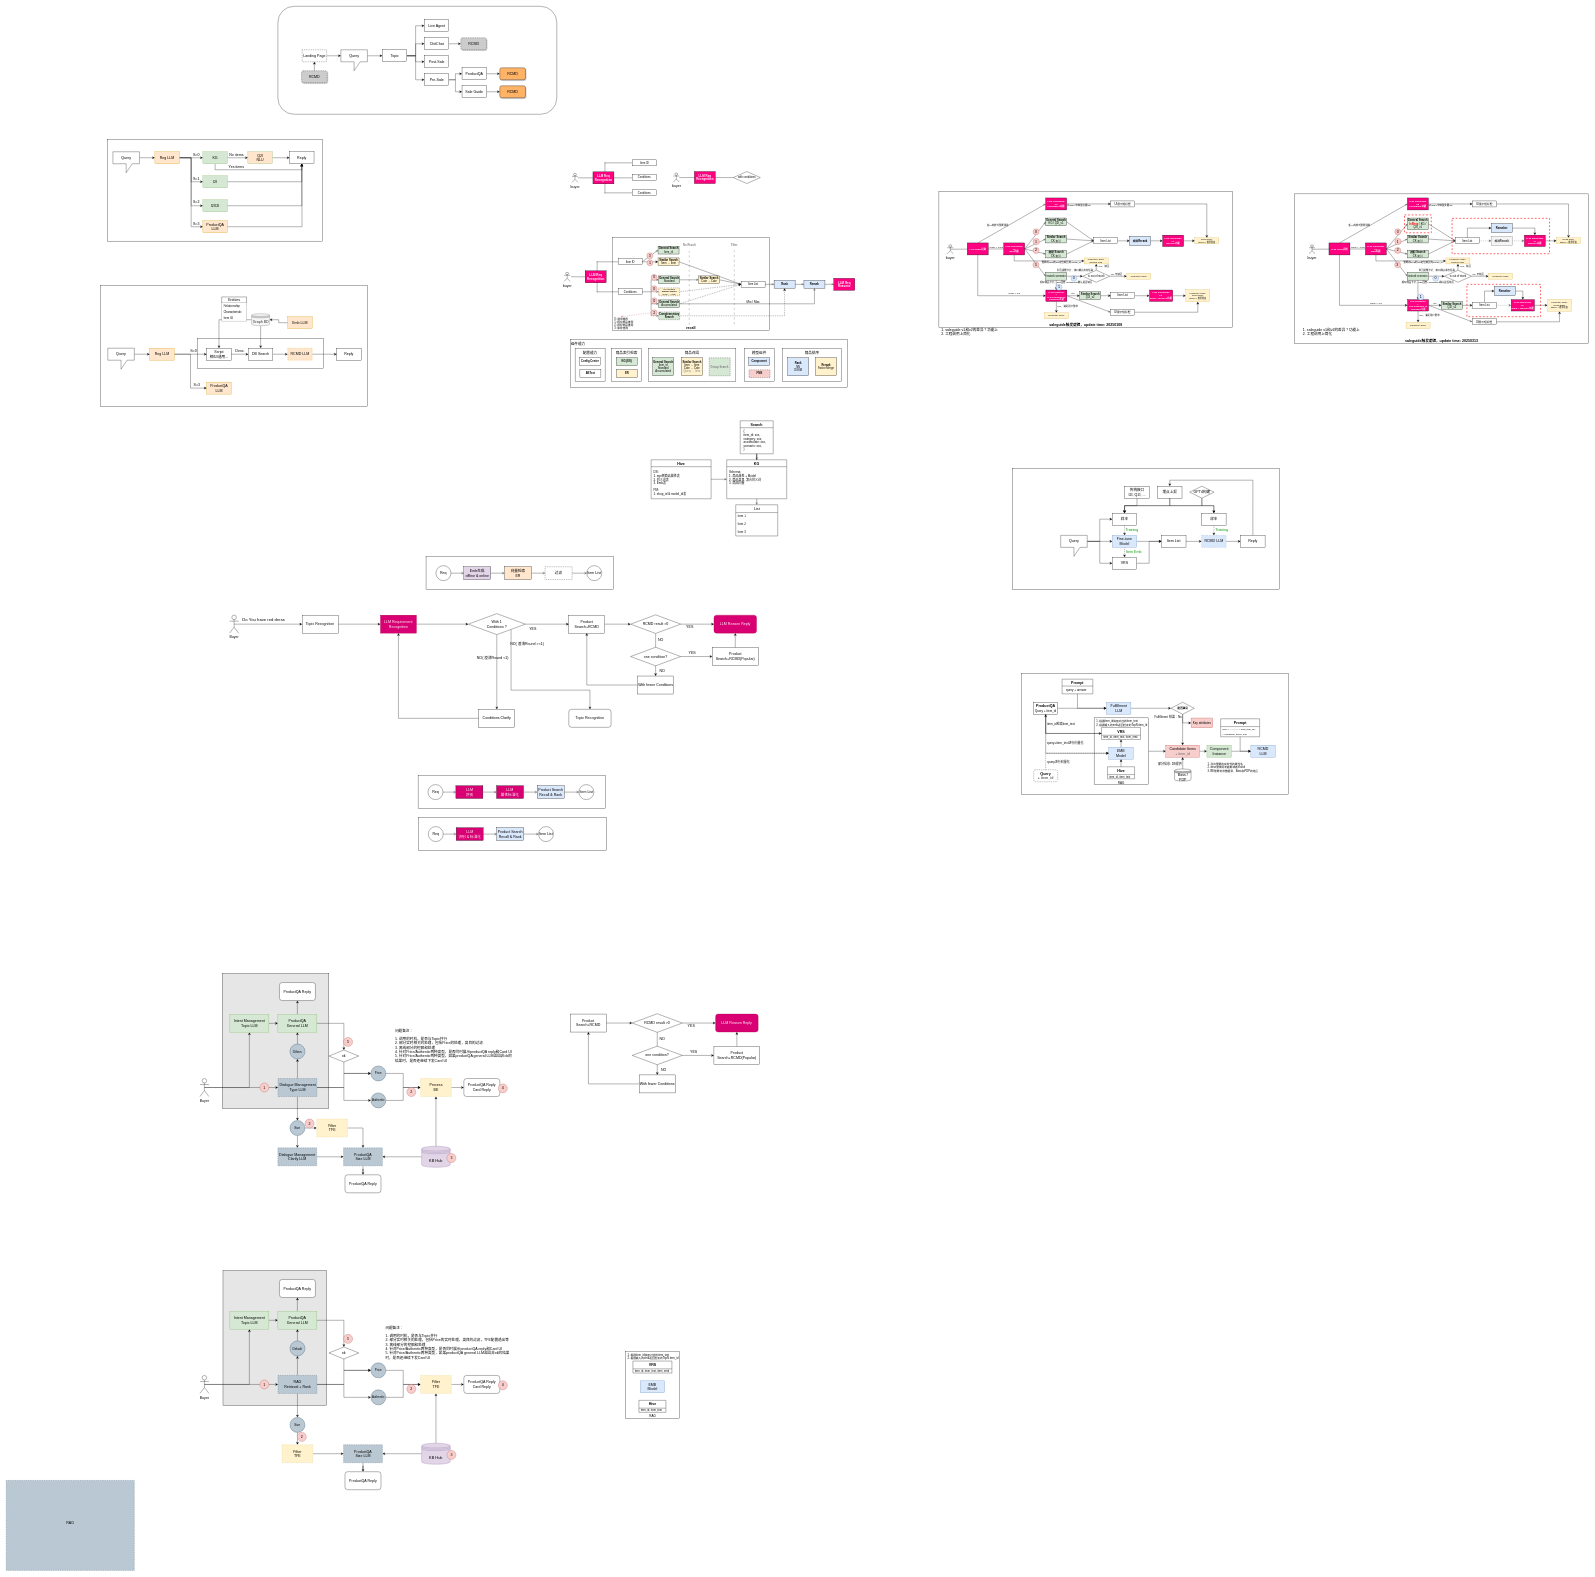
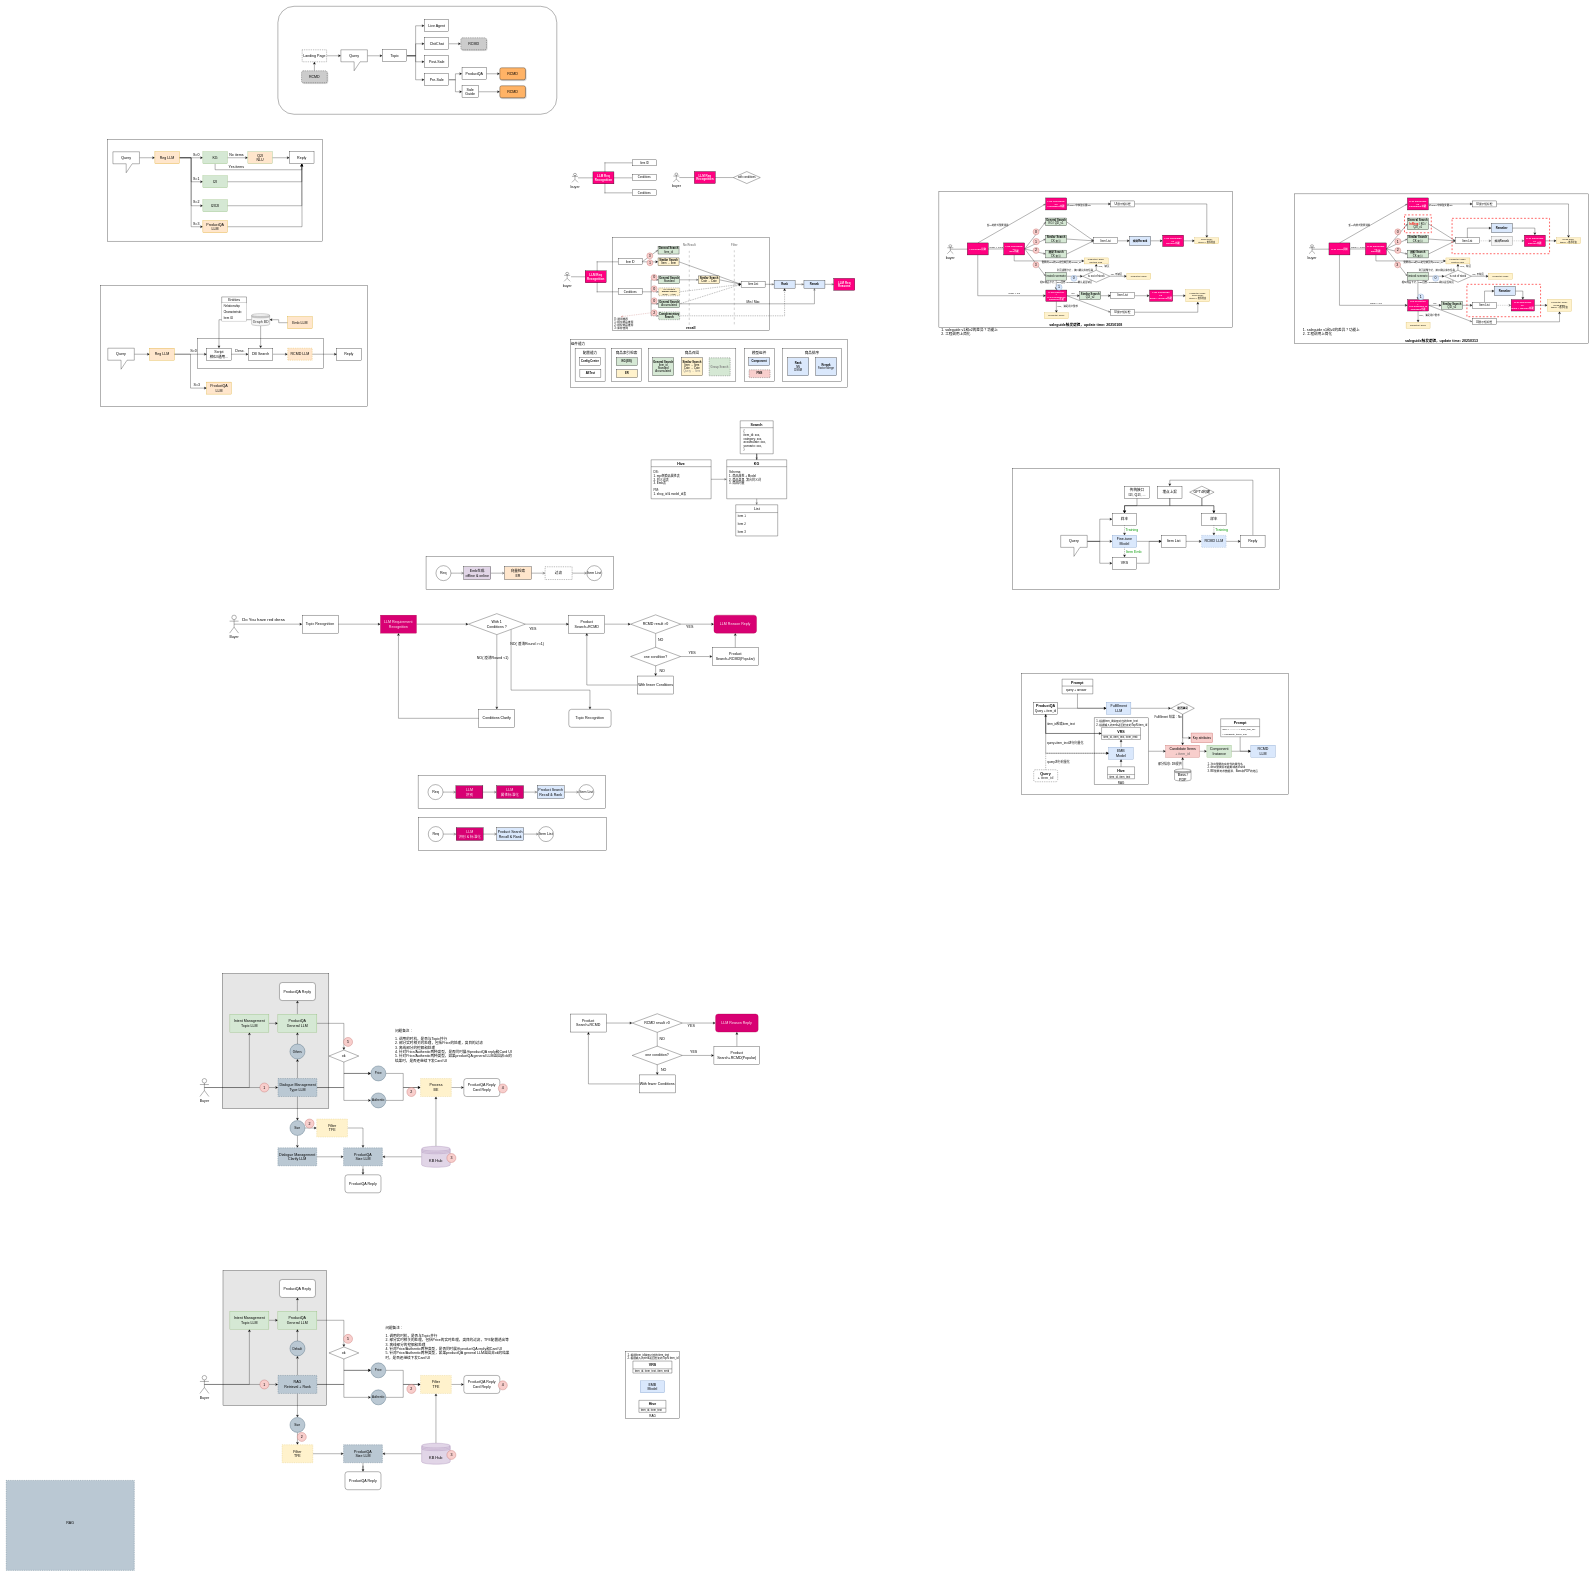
node "Sale Guide": size 24x12 -> 17x12
node "Rerank Factor Merge": fillcolor #fff2cc -> #dae8fc
node "Key attributes": moved (1202, 723) -> (1202, 738)
